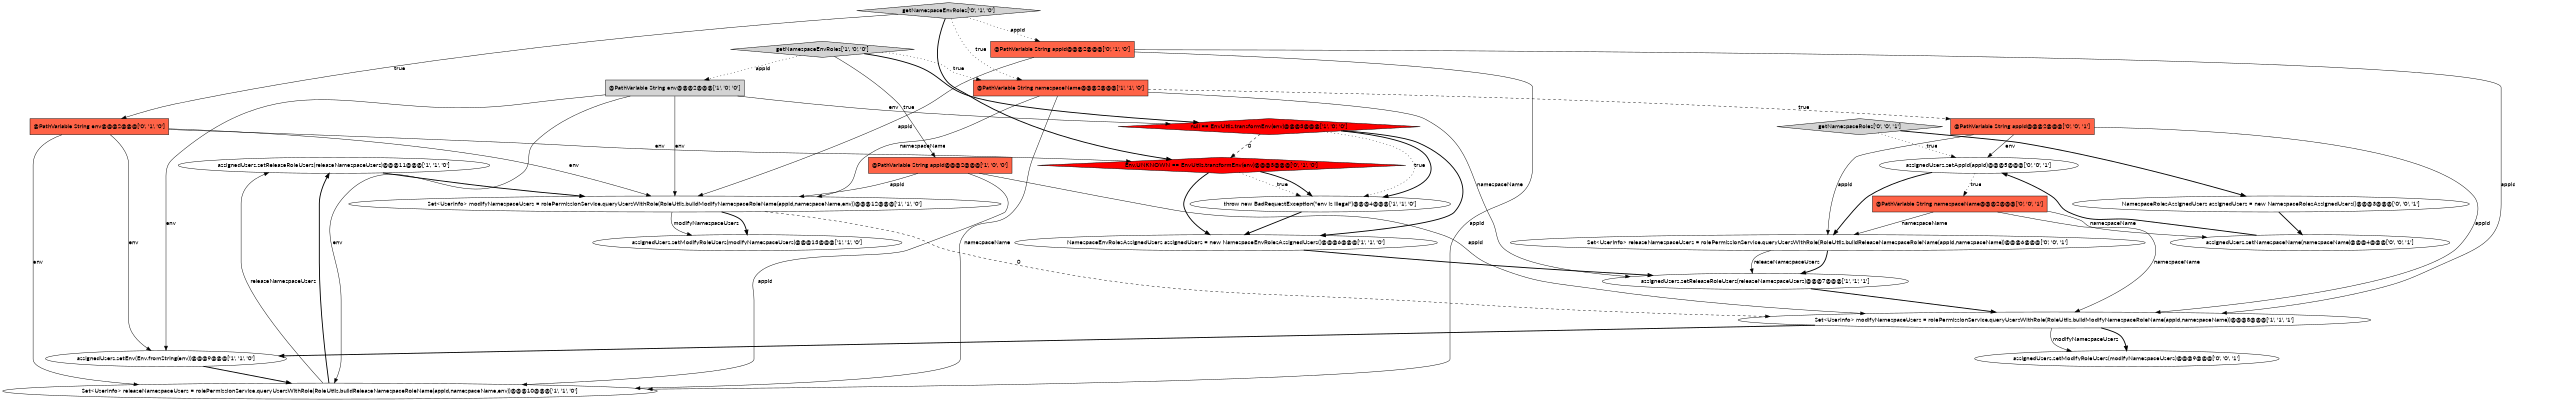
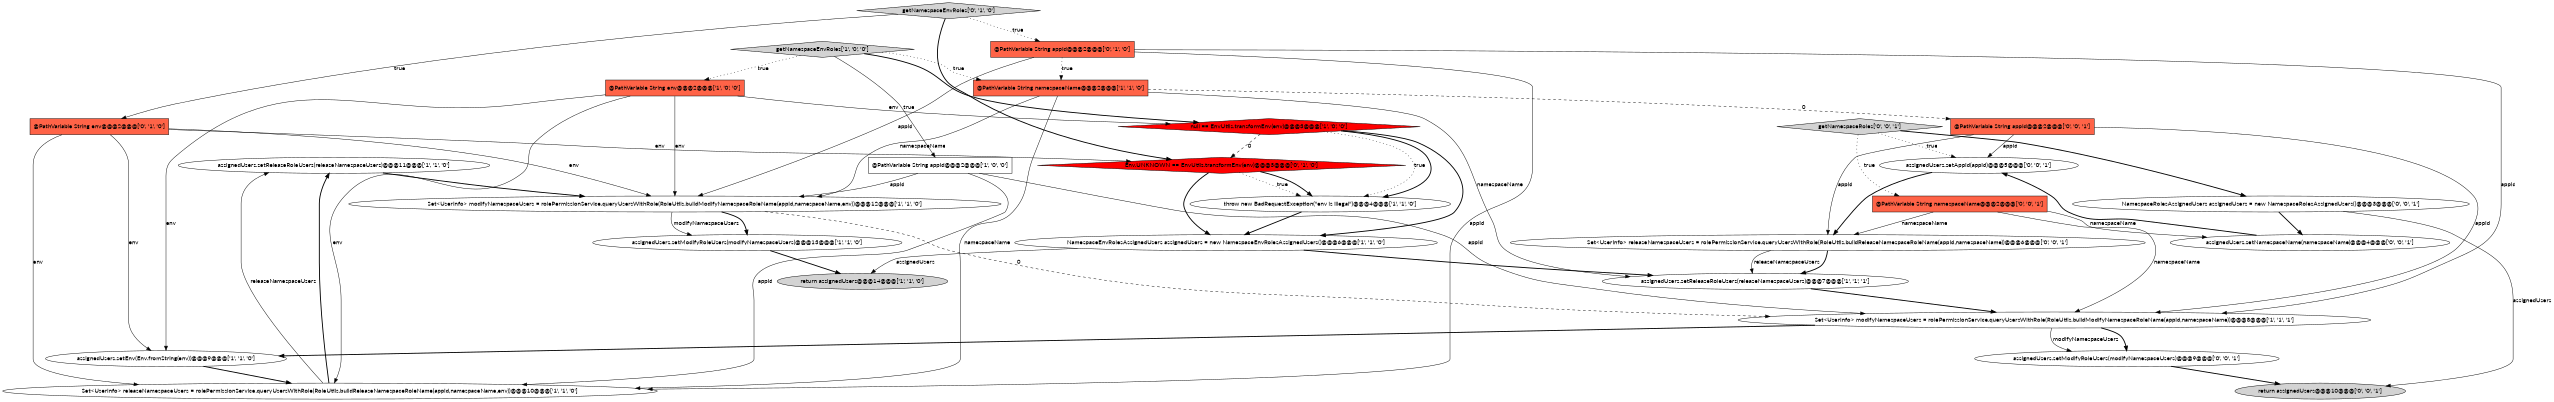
edge "getNamespaceEnvRoles['0', '1', '0']" -> "@PathVariable String appId@@@2@@@['0', '1', '0']": label "appId" -> "true"
edge "getNamespaceEnvRoles['0', '1', '0']" -> "@PathVariable String namespaceName@@@2@@@['1', '1', '0']": now "@PathVariable String appId@@@2@@@['0', '1', '0']" -> "@PathVariable String namespaceName@@@2@@@['1', '1', '0']"
edge "getNamespaceEnvRoles['1', '0', '0']" -> "@PathVariable String env@@@2@@@['1', '0', '0']": label "appId" -> "true"
node "@PathVariable String env@@@2@@@['1', '0', '0']": fillcolor lightgray -> tomato
edge "@PathVariable String namespaceName@@@2@@@['1', '1', '0']" -> "@PathVariable String appId@@@2@@@['0', '0', '1']": label "true" -> "0"
edge "@PathVariable String appId@@@2@@@['0', '0', '1']" -> "assignedUsers.setAppId(appId)@@@5@@@['0', '0', '1']": label "env" -> "appId"
node "@PathVariable String appId@@@2@@@['1', '0', '0']": fillcolor tomato -> white
edge "assignedUsers.setAppId(appId)@@@5@@@['0', '0', '1']" -> "@PathVariable String namespaceName@@@2@@@['0', '0', '1']": now "getNamespaceRoles['0', '0', '1']" -> "@PathVariable String namespaceName@@@2@@@['0', '0', '1']"
node "return assignedUsers@@@14@@@['1', '1', '0']": added
node "return assignedUsers@@@10@@@['0', '0', '1']": added
